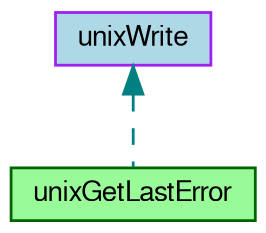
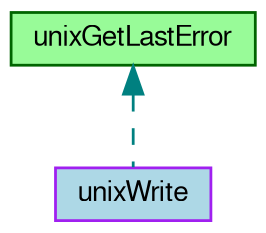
edge "unixGetLastError" -> "unixWrite": reversed
